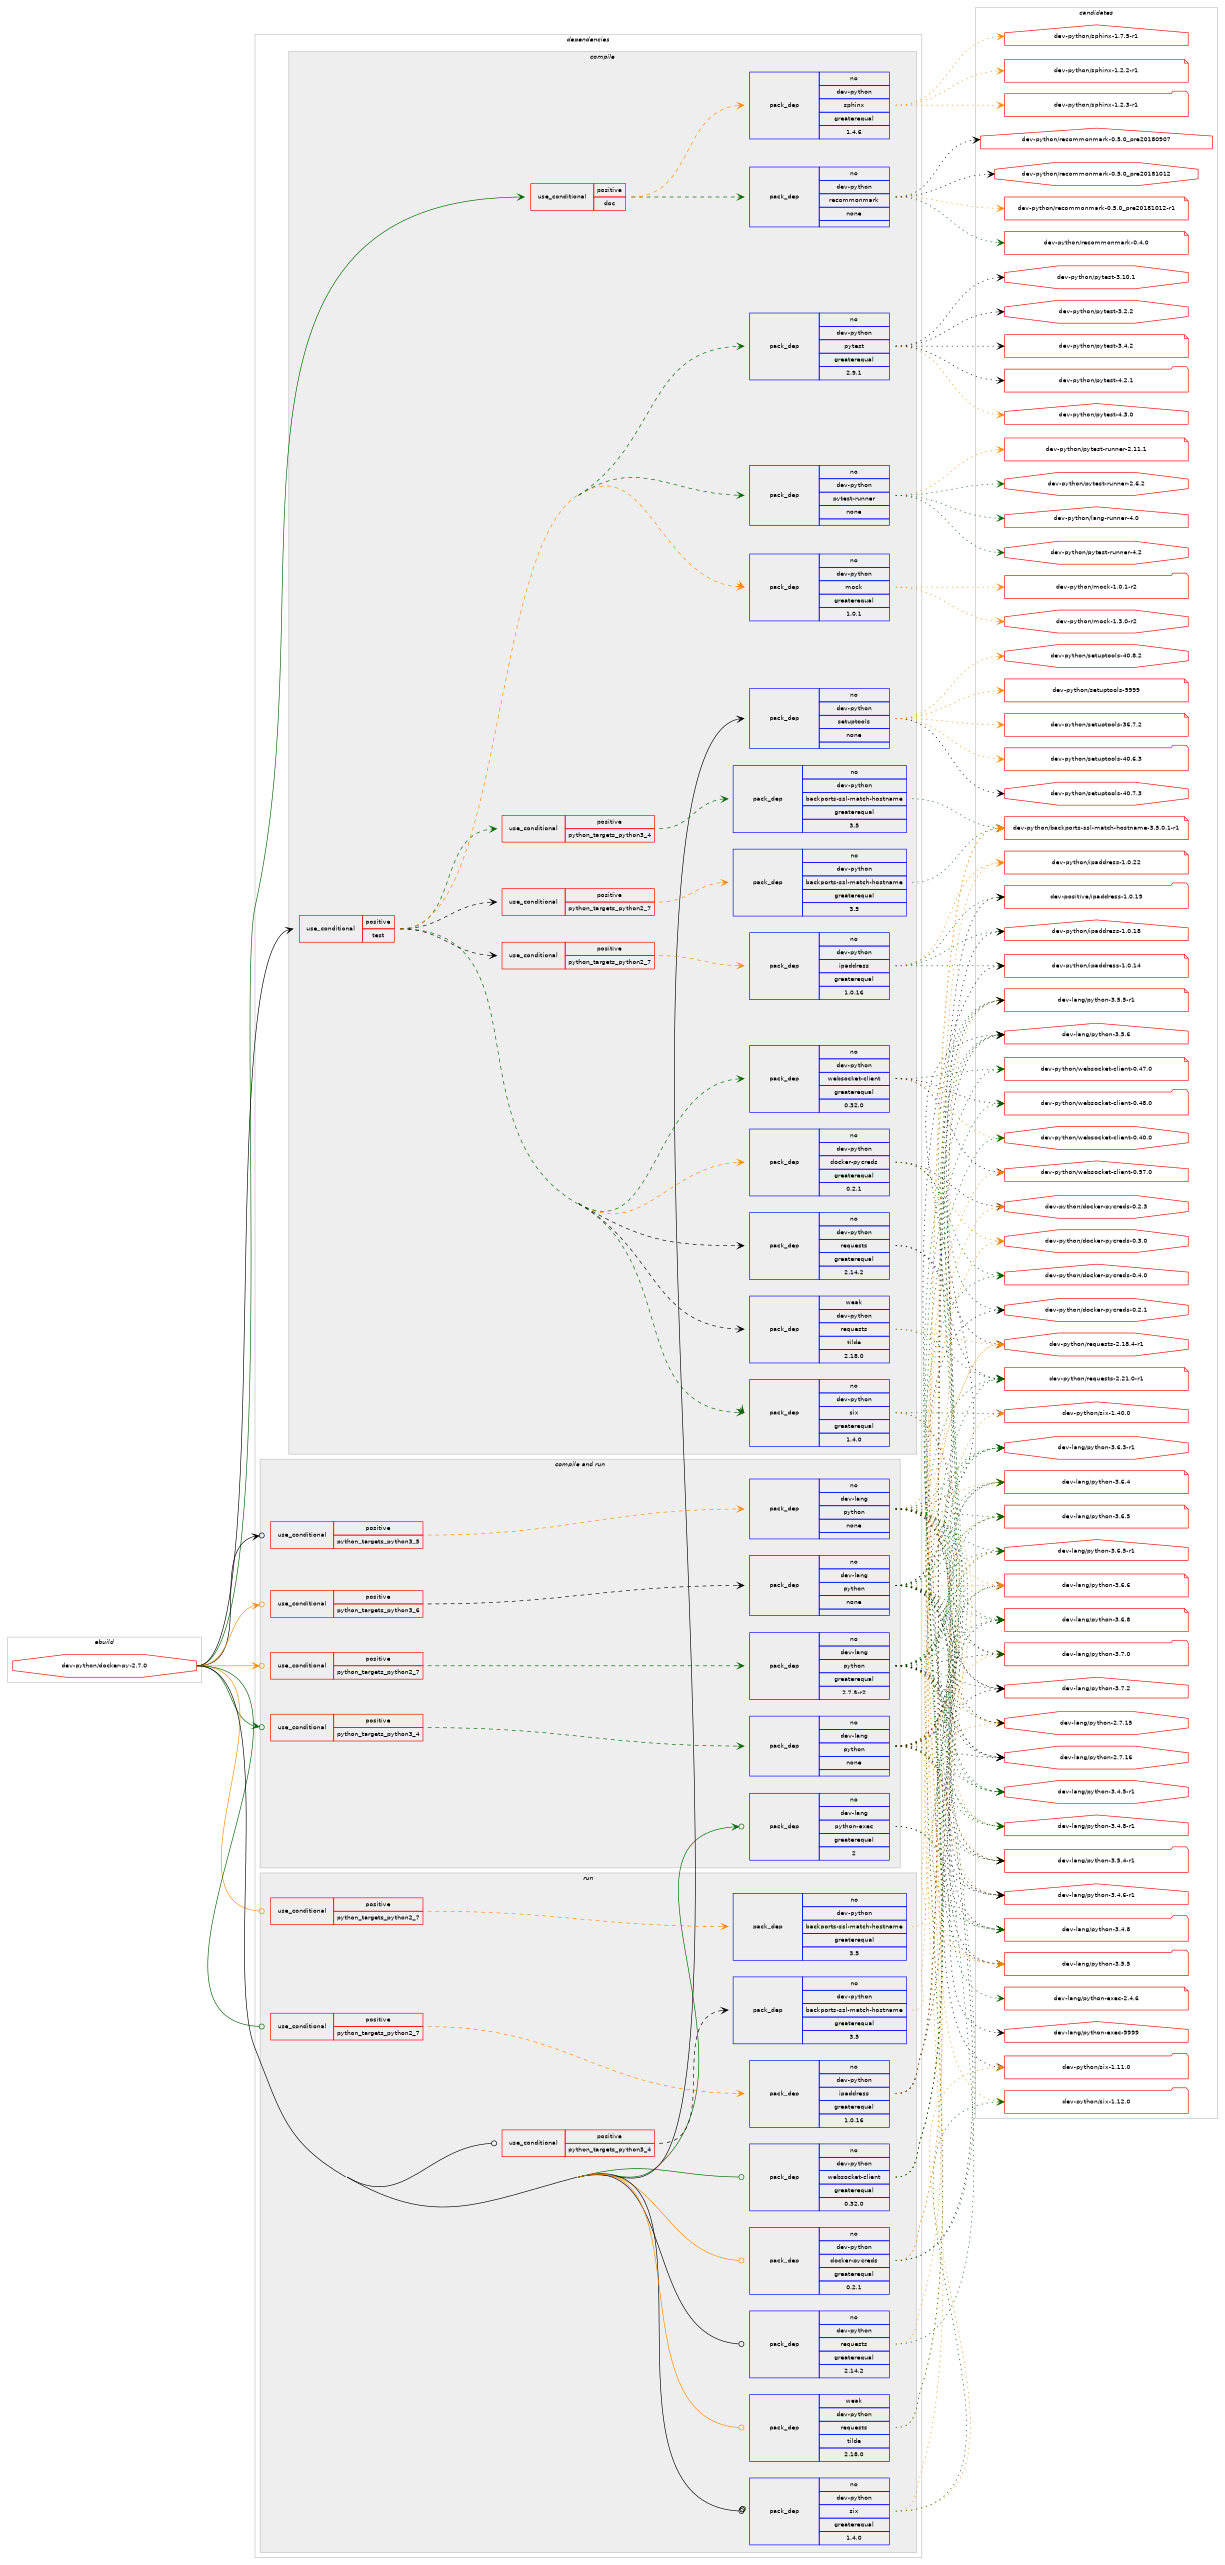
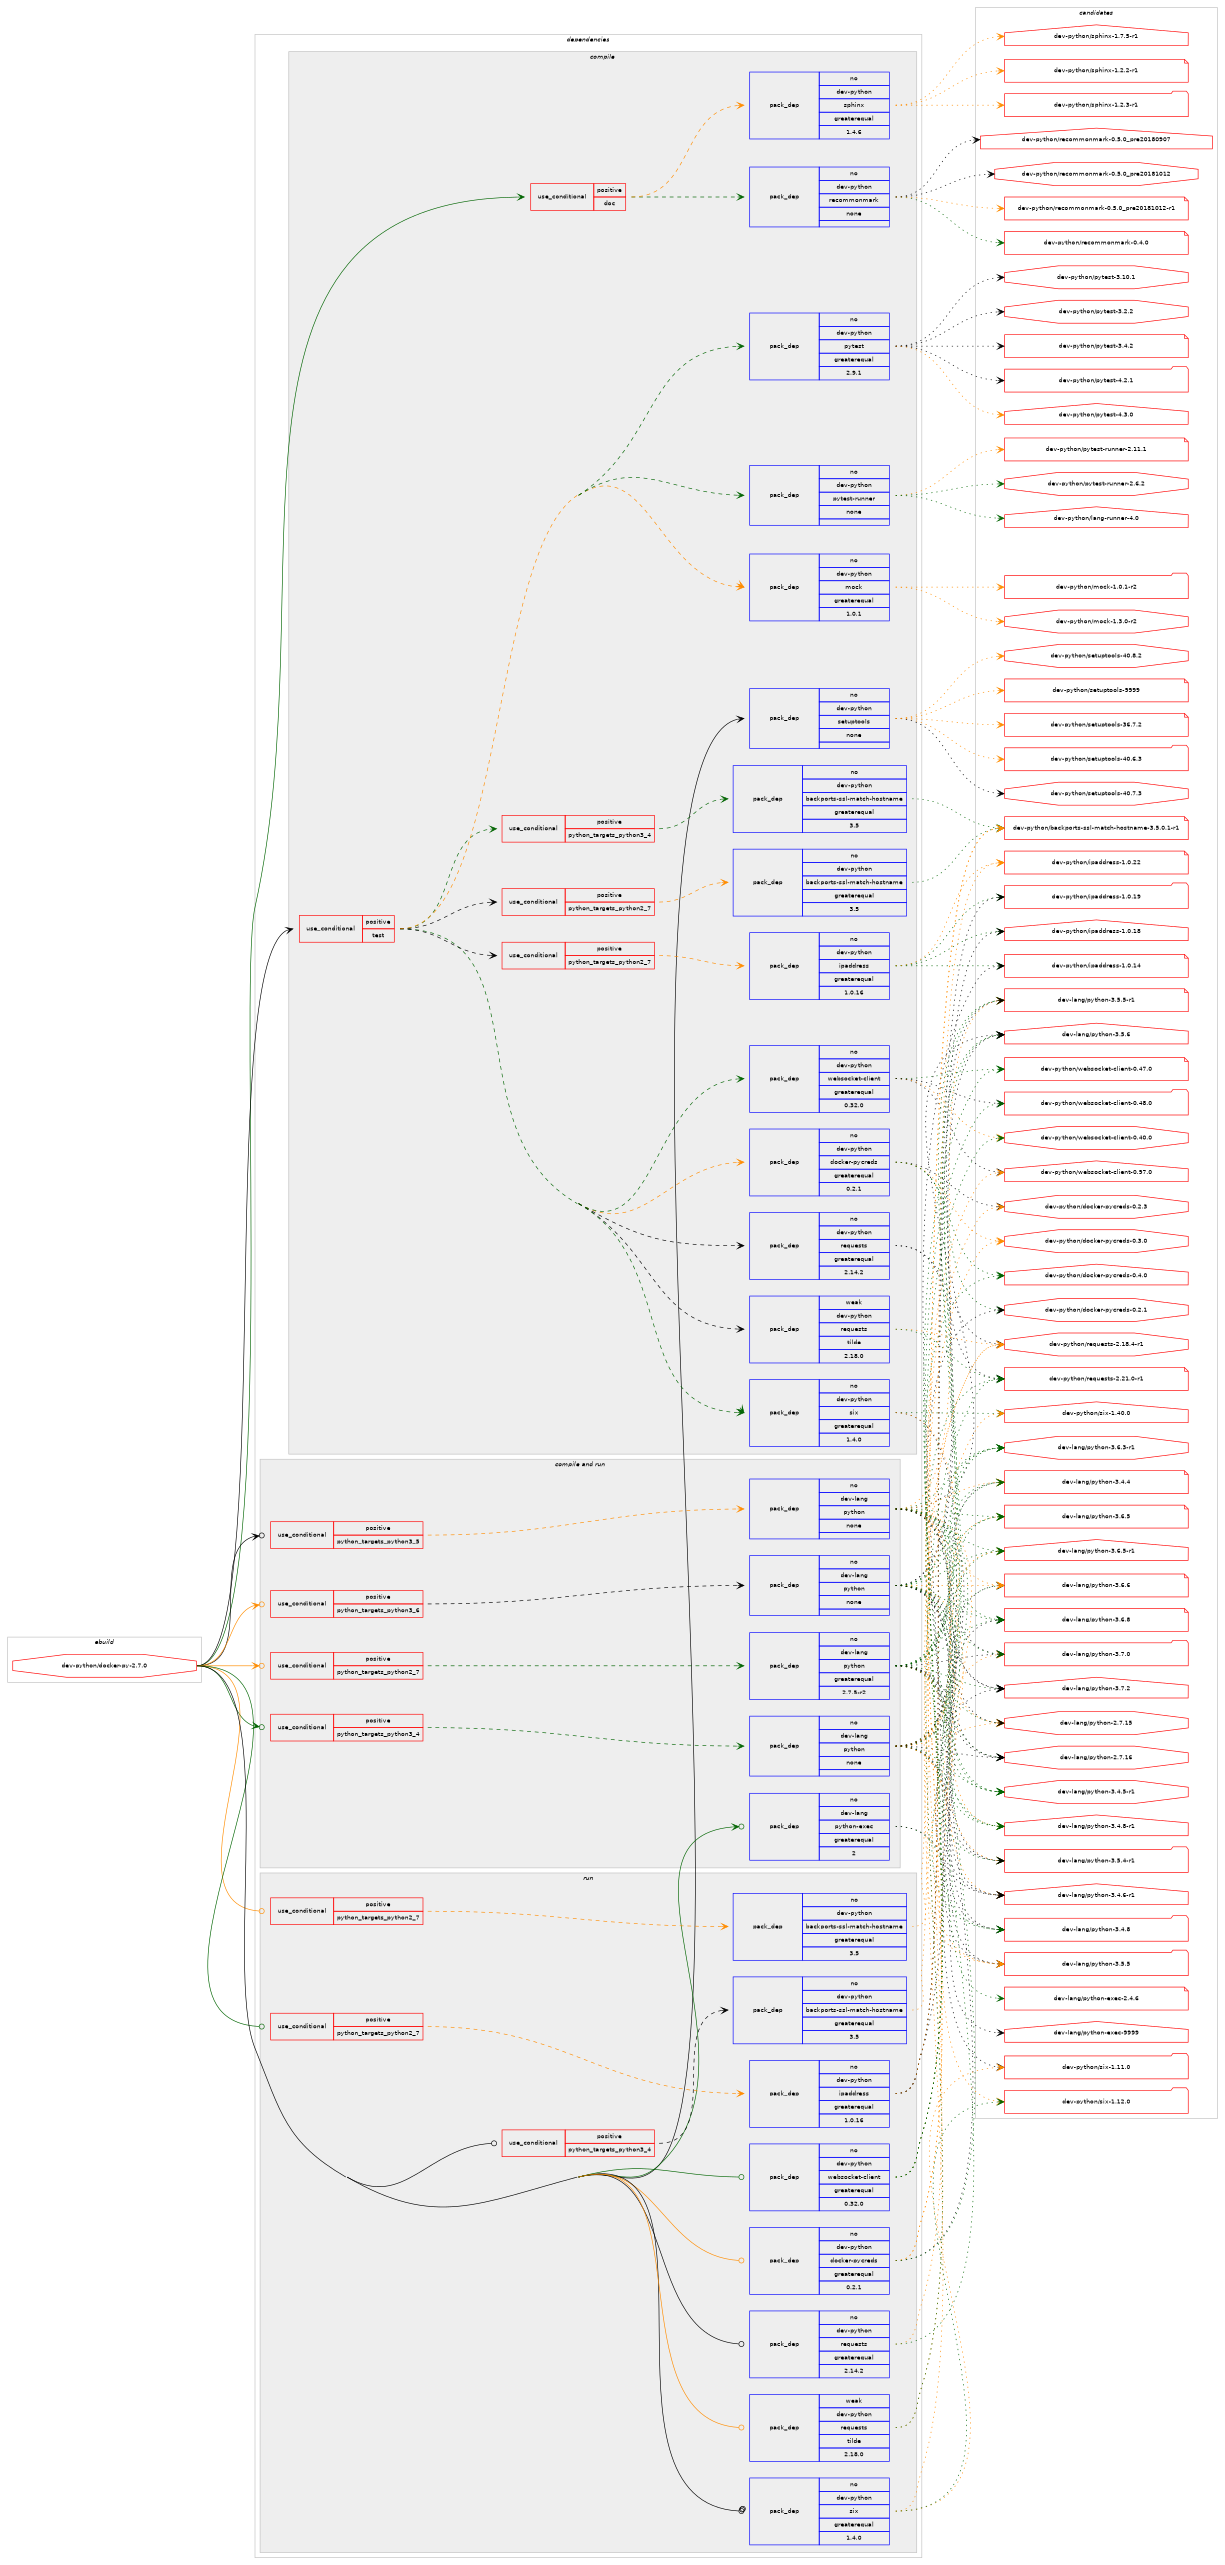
node "dev-python/pytest-runner-4.2": removed
node "dev-positive/ipaddress-1.0.19": label "dev-positive/ipaddress-1.0.19" -> "dev-python/ipaddress-1.0.19"
node "dev-lang/python-3.6.4": label "dev-lang/python-3.6.4" -> "dev-lang/python-3.4.4"
